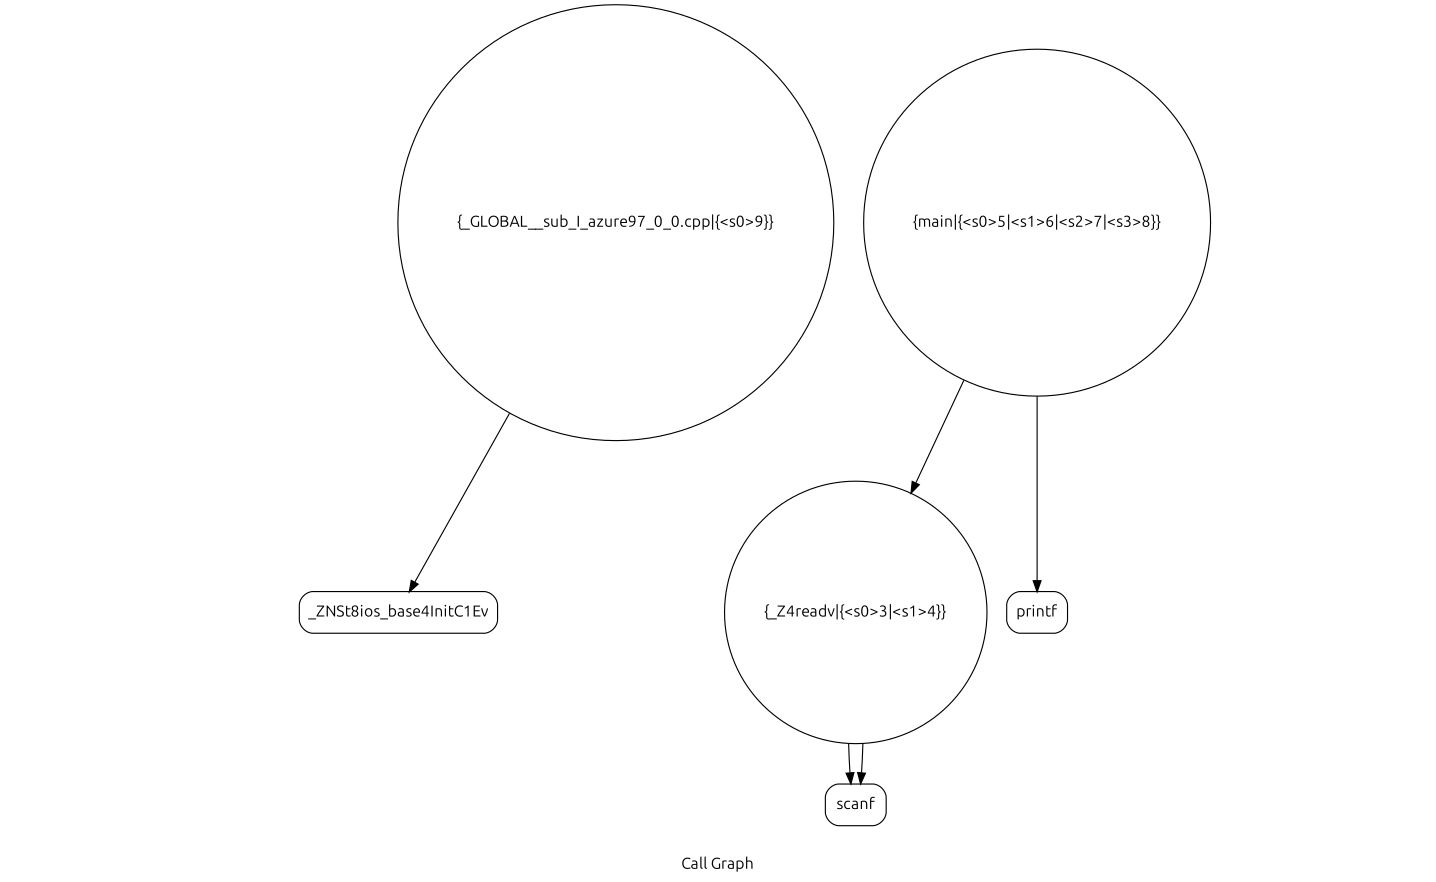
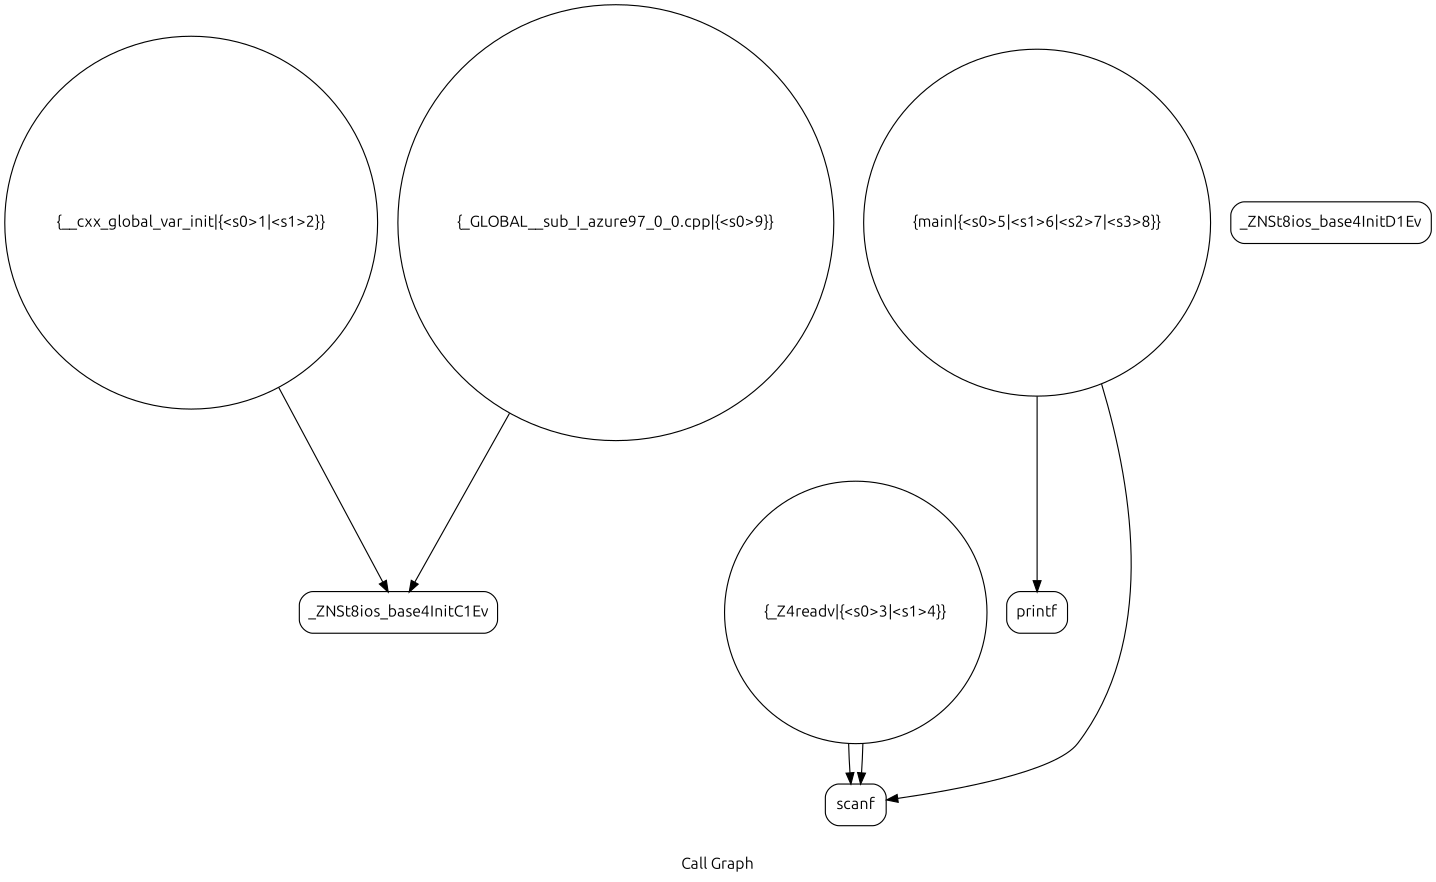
node "{__cxx_global_var_init|{<s0>1|<s1>2}}": added
node "_ZNSt8ios_base4InitD1Ev": added
edge "{main|{<s0>5|<s1>6|<s2>7|<s3>8}}" -> "{_Z4readv|{<s0>3|<s1>4}}": now "{main|{<s0>5|<s1>6|<s2>7|<s3>8}}" -> "scanf"
